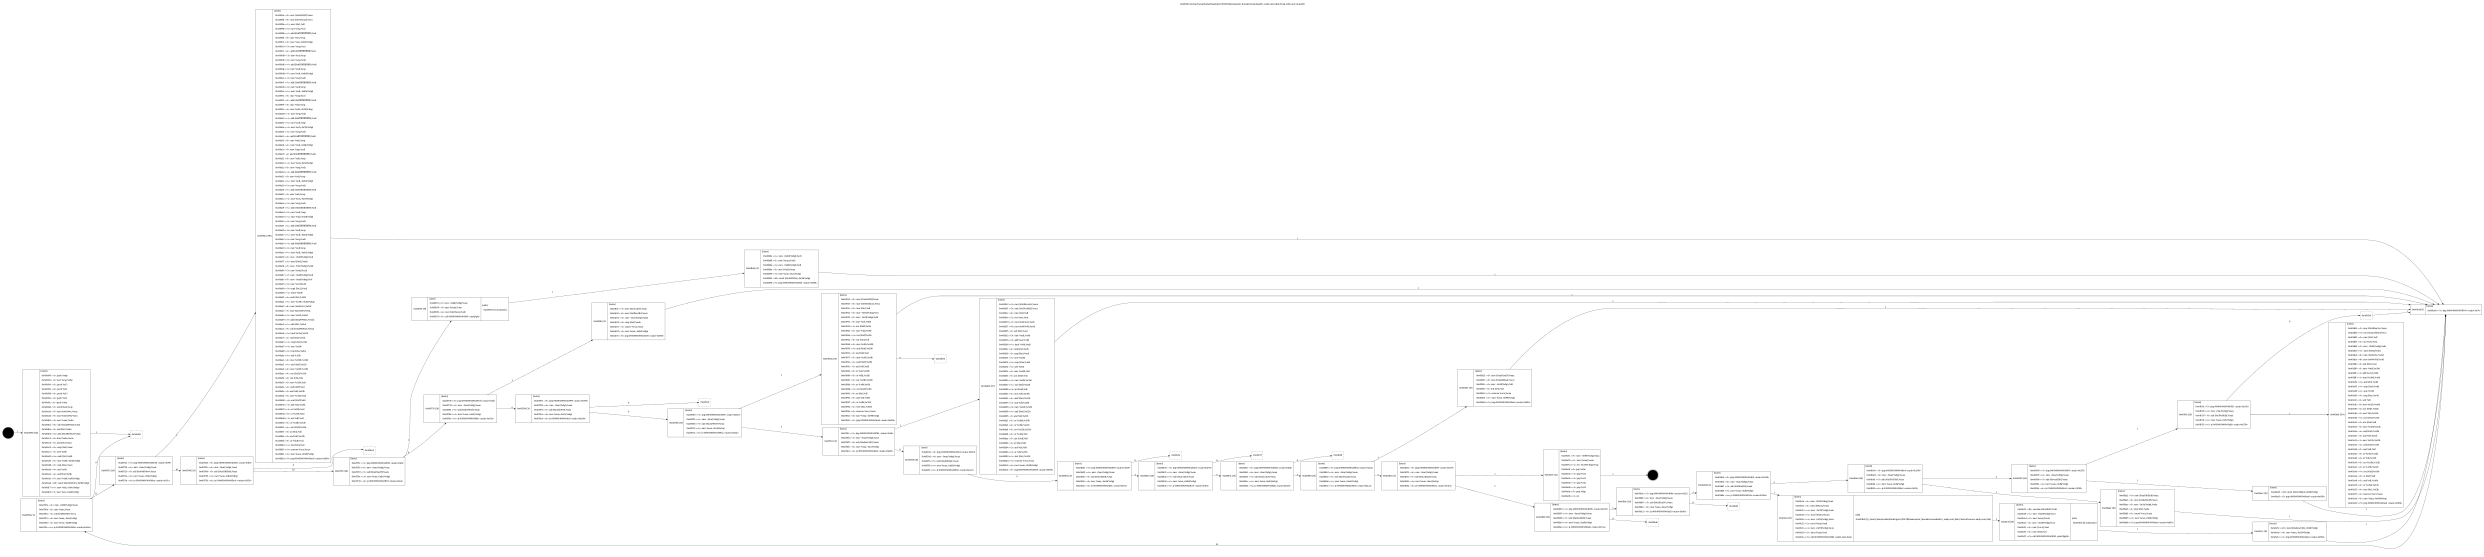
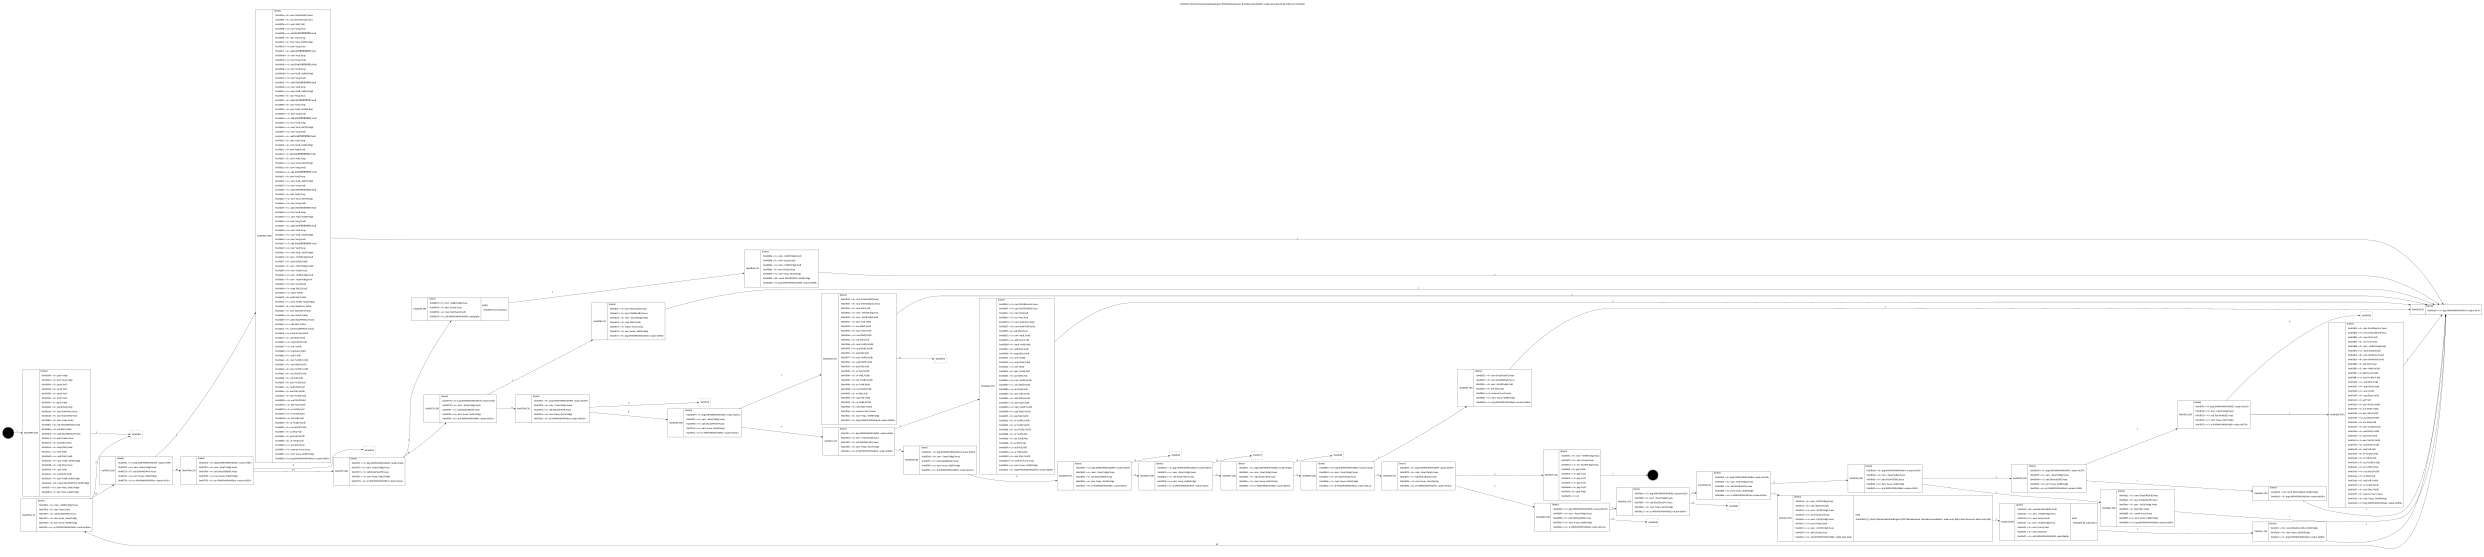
edge "0x401938" -> "0x401ee8 [5]": now "0x401dcb [154]" -> "0x401ee8 [5]"
